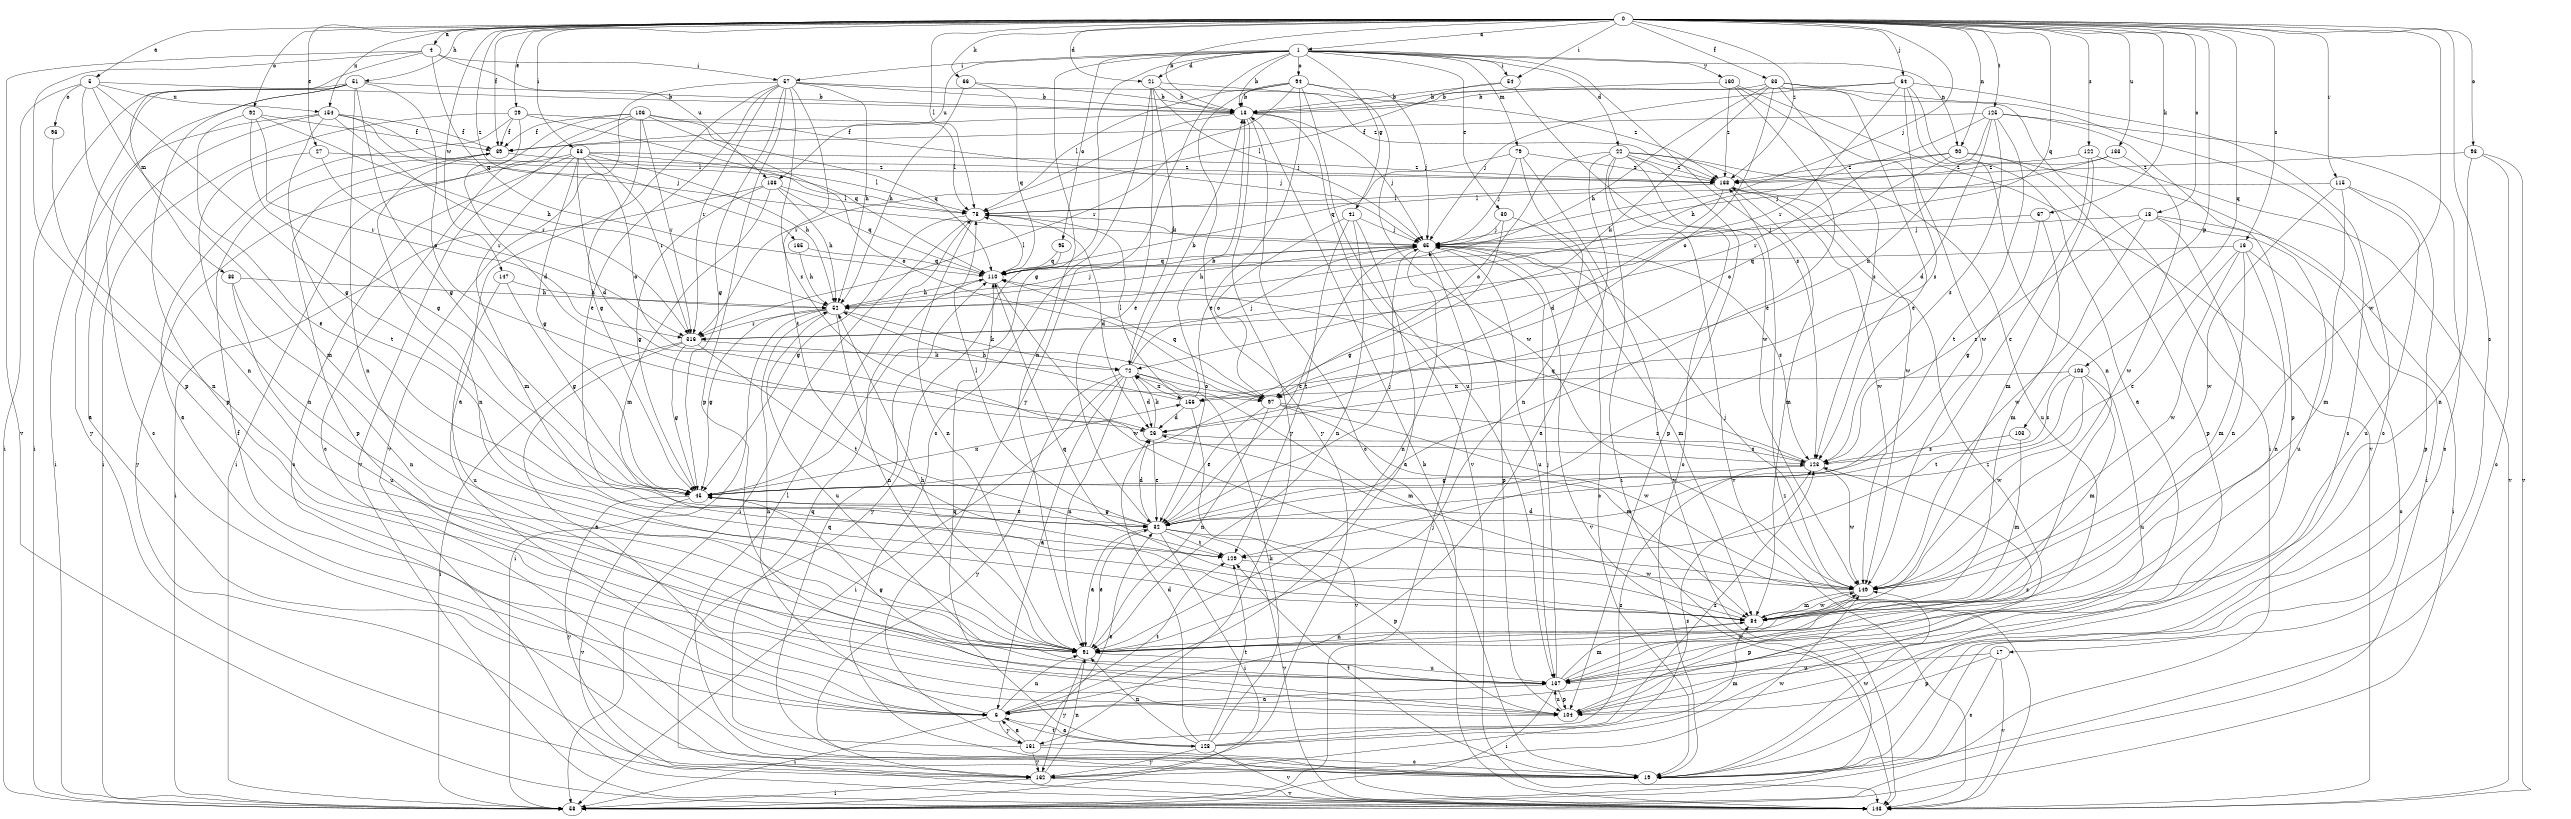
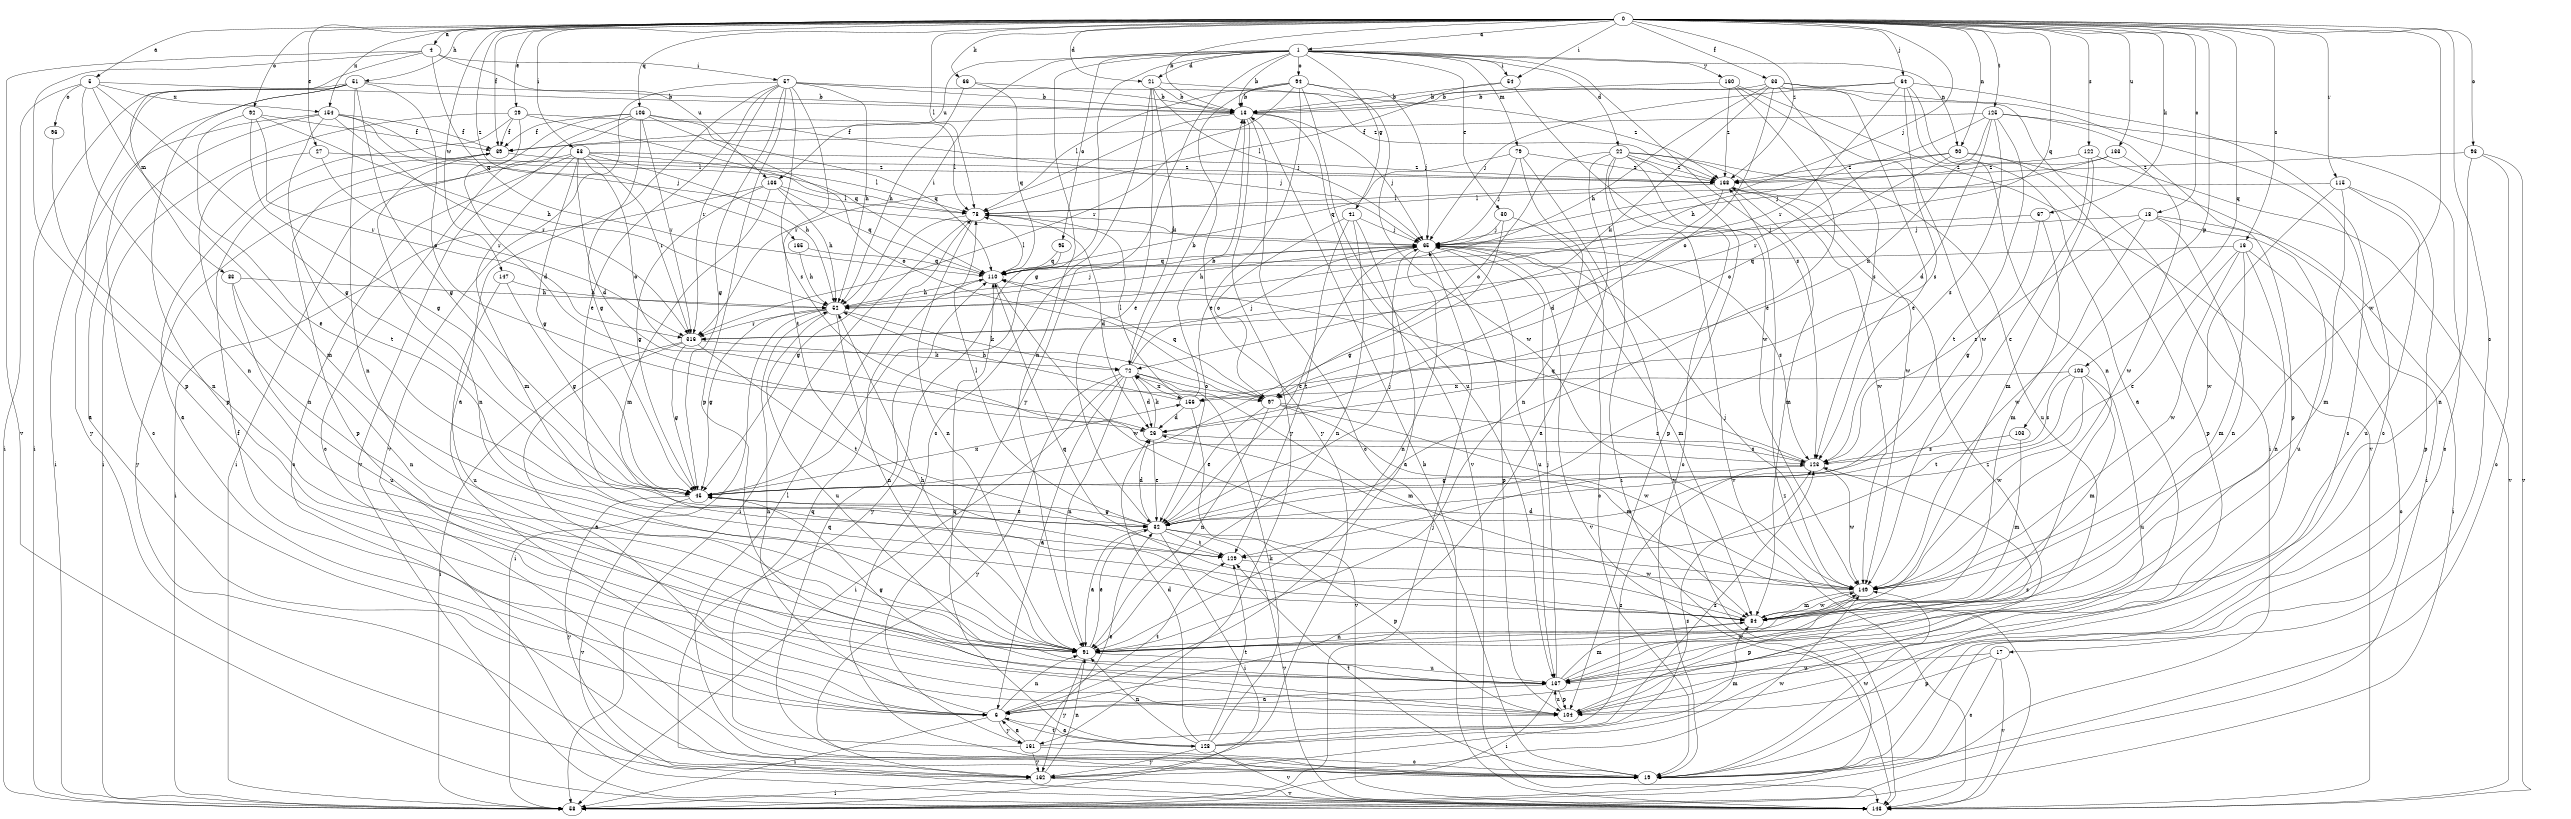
edge "0" -> "106": added, label "q"
edge "1" -> "57": now "1" -> "52"
